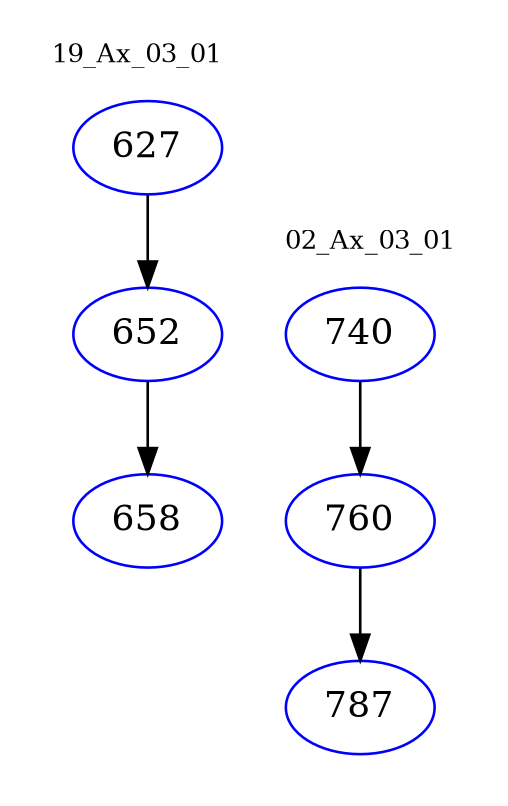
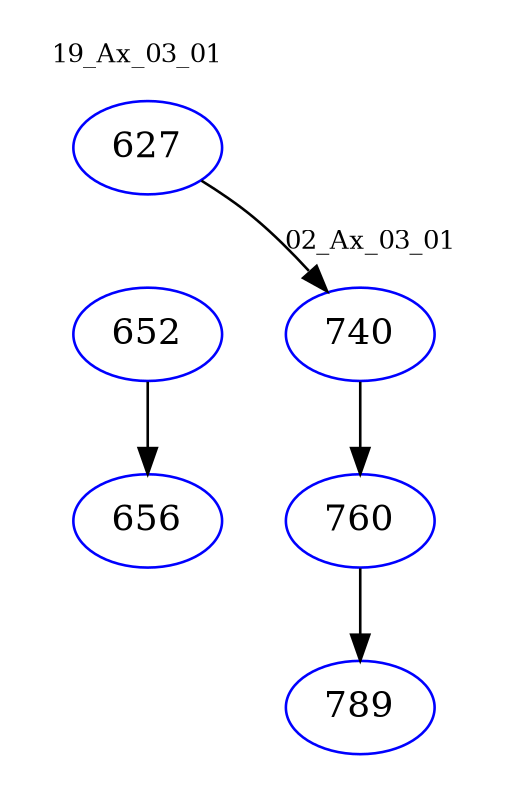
edge "627" -> "652": now "627" -> "740"
node "658": label "658" -> "656"
node "787": label "787" -> "789"
